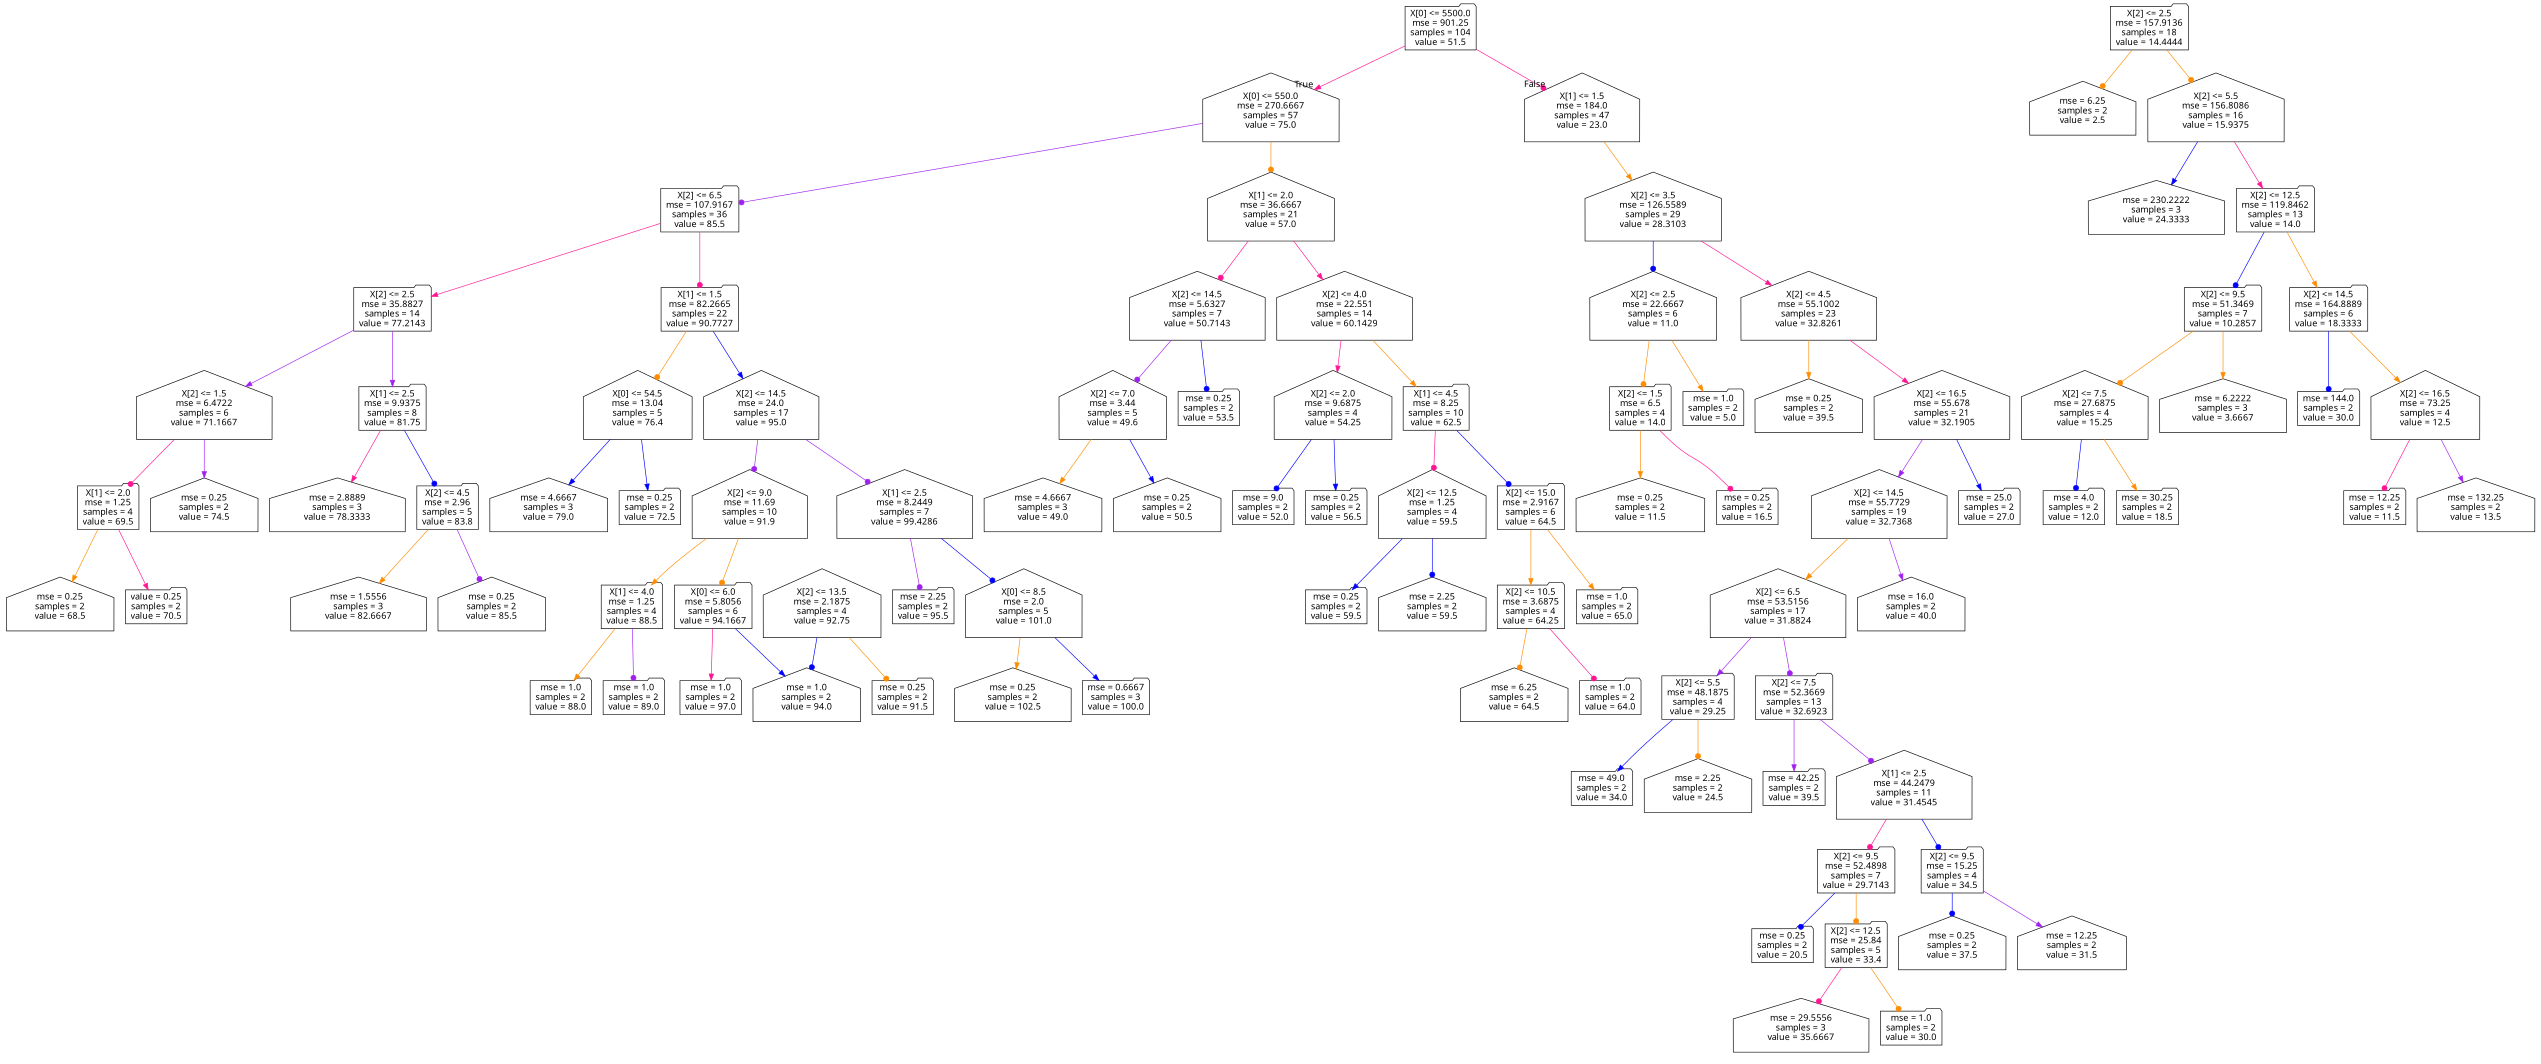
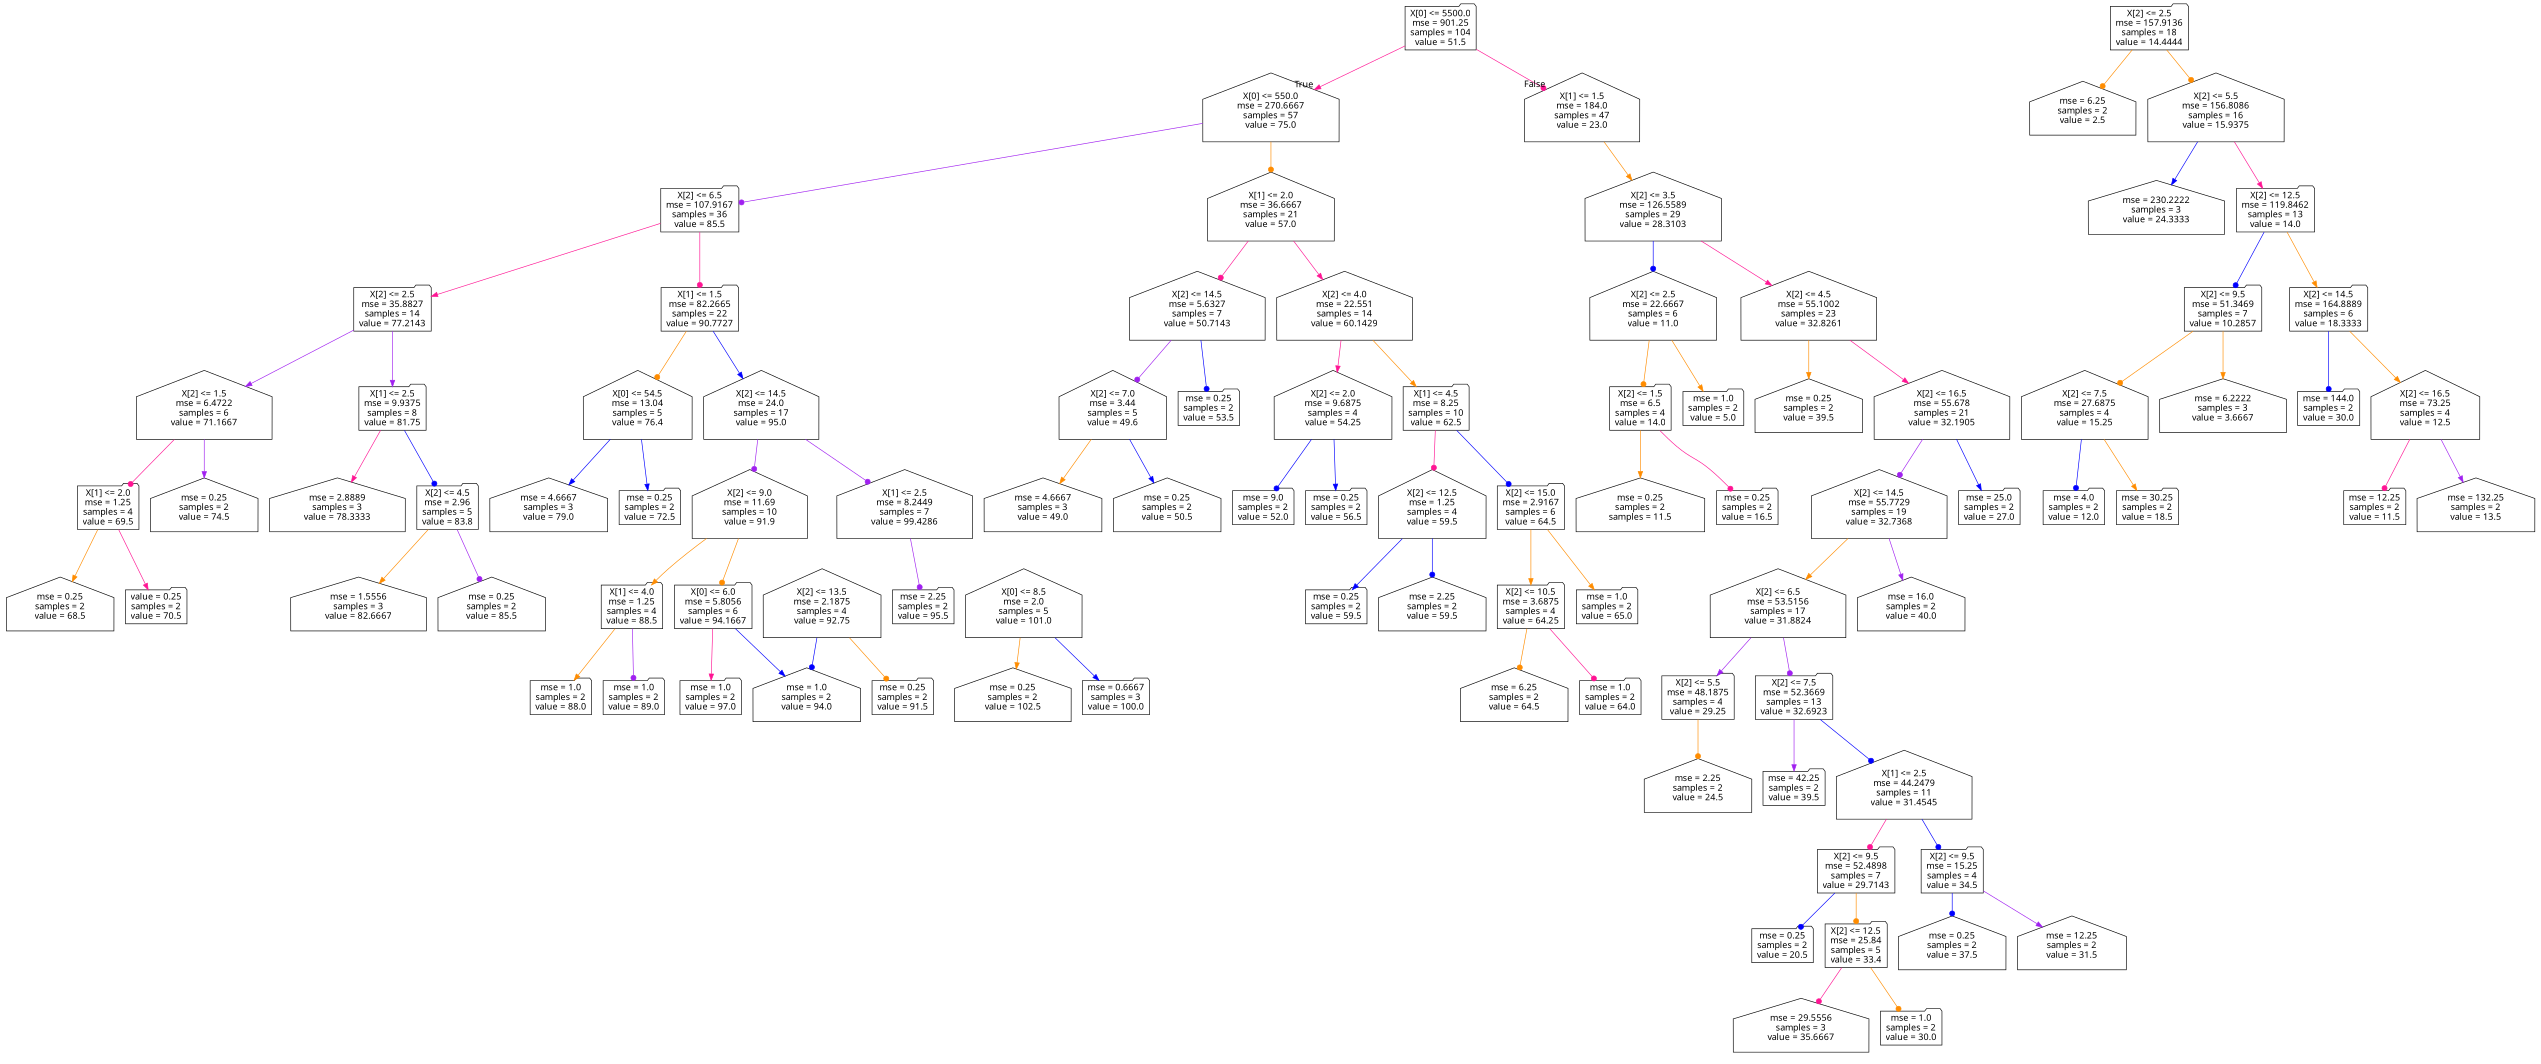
edge "X[2] <= 16.5 mse = 55.678 samples = 21 value = 32.1905" -> "X[2] <= 14.5 mse = 55.7729 samples = 19 value = 32.7368": arrowhead normal -> dot
node "mse = 0.25 samples = 2 value = 11.5": label "mse = 0.25 samples = 2 value = 11.5" -> "mse = 0.25 samples = 2 samples = 11.5"
edge "X[1] <= 2.5 mse = 8.2449 samples = 7 value = 99.4286" -> "X[0] <= 8.5 mse = 2.0 samples = 5 value = 101.0": removed
edge "X[2] <= 7.5 mse = 52.3669 samples = 13 value = 32.6923" -> "X[1] <= 2.5 mse = 44.2479 samples = 11 value = 31.4545": color purple -> blue
node "mse = 49.0 samples = 2 value = 34.0": removed
